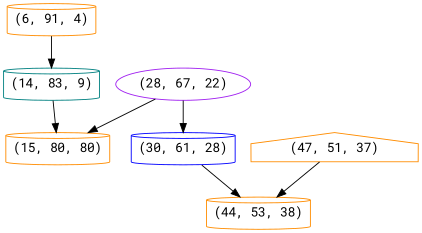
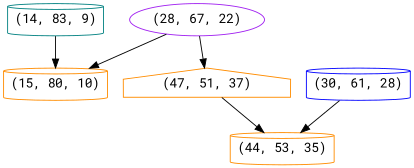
node "(6, 91, 4)": removed
edge "(28, 67, 22)" -> "(30, 61, 28)": now "(28, 67, 22)" -> "(47, 51, 37)"
node "(15, 80, 80)": label "(15, 80, 80)" -> "(15, 80, 10)"
node "(44, 53, 38)": label "(44, 53, 38)" -> "(44, 53, 35)"
